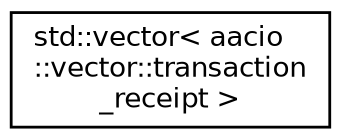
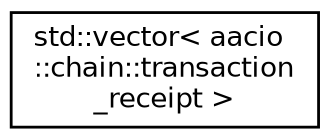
node "std::vector< aacio ::vector::transaction _receipt >": label "std::vector< aacio ::vector::transaction _receipt >" -> "std::vector< aacio ::chain::transaction _receipt >"
